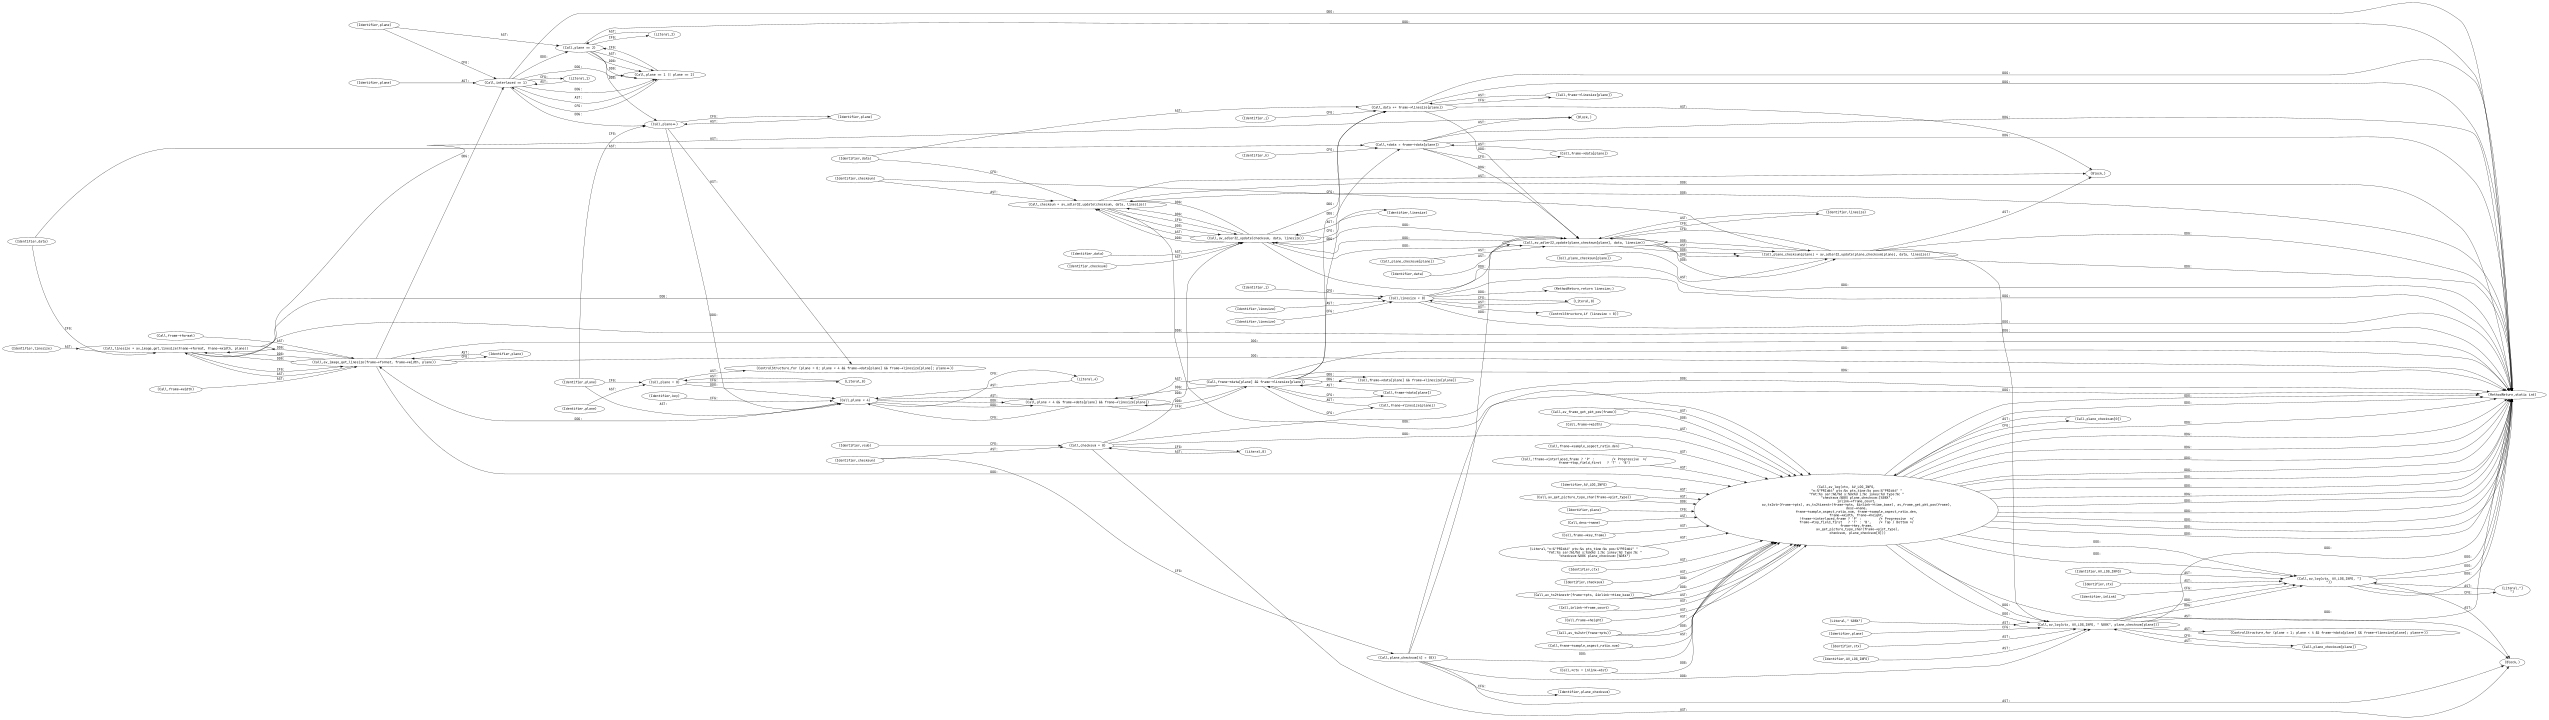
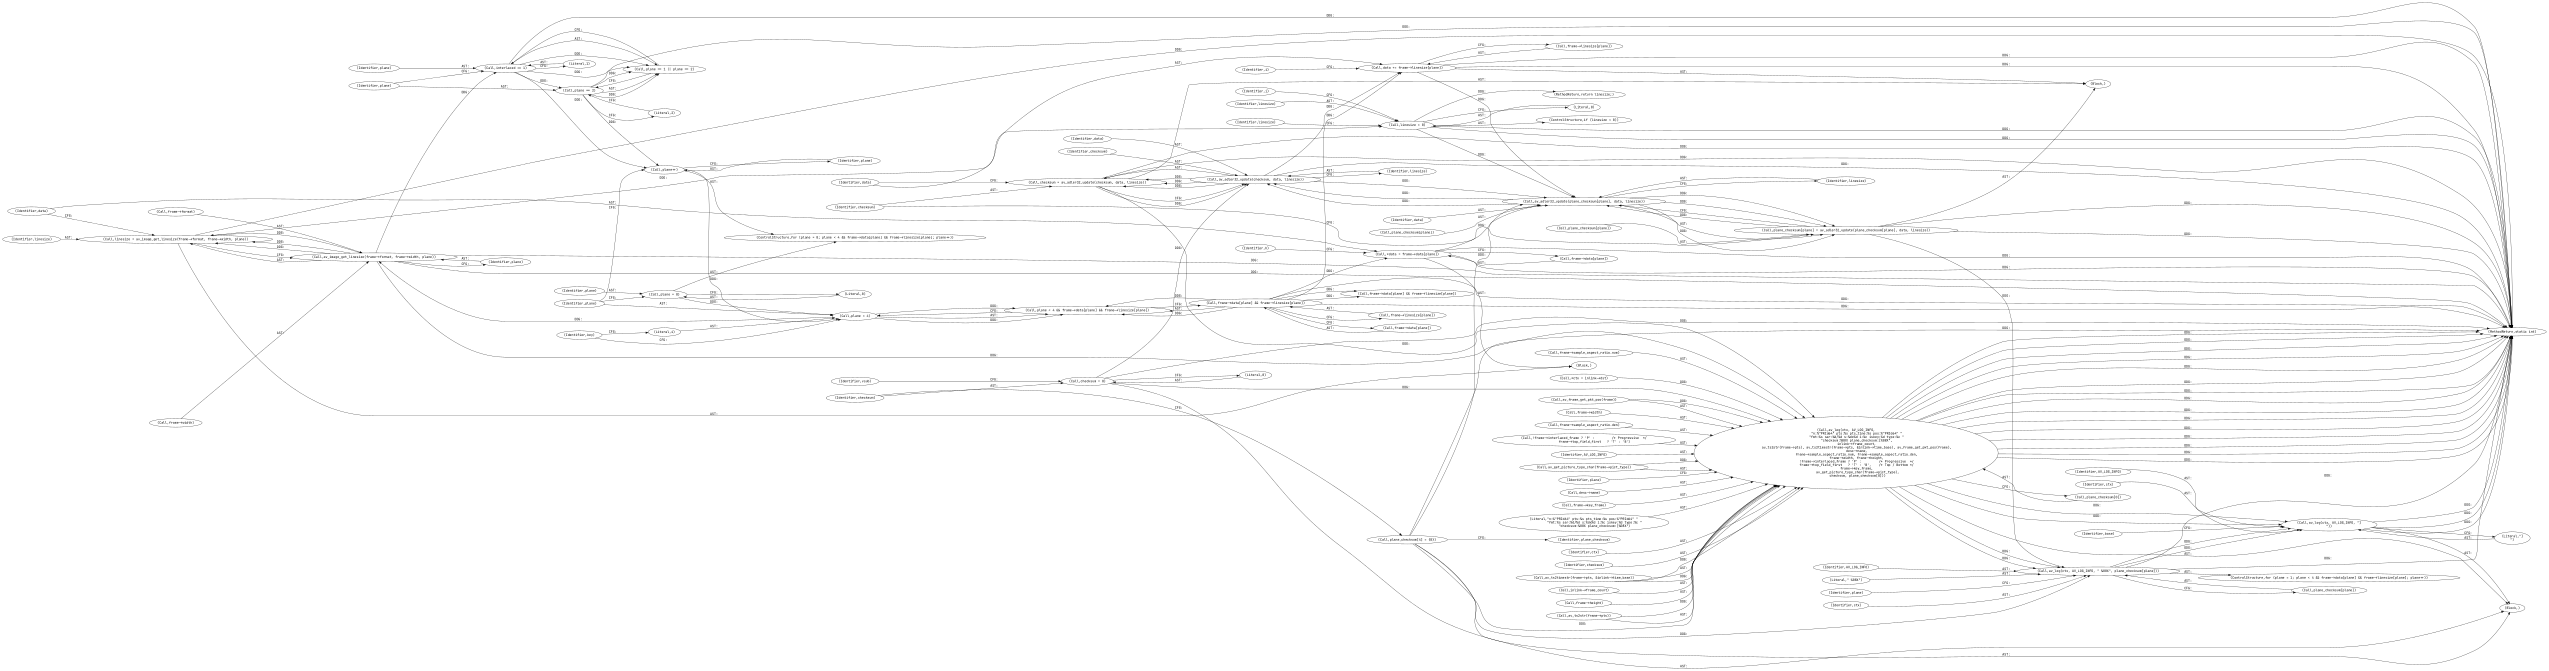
edge "(Literal,2)" -> "(Call,plane == 2)": label "AST: " -> "CFG: "
edge "(Call,plane < 4)" -> "(Literal,4)": now "(Identifier,key)" -> "(Literal,4)"
node "(Identifier,inlink)": label "(Identifier,inlink)" -> "(Identifier,base)"
